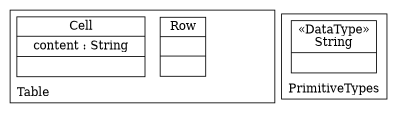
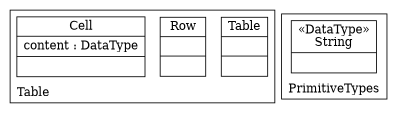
node "Cell": text "content : String" -> "content : DataType"
node "Table": added
